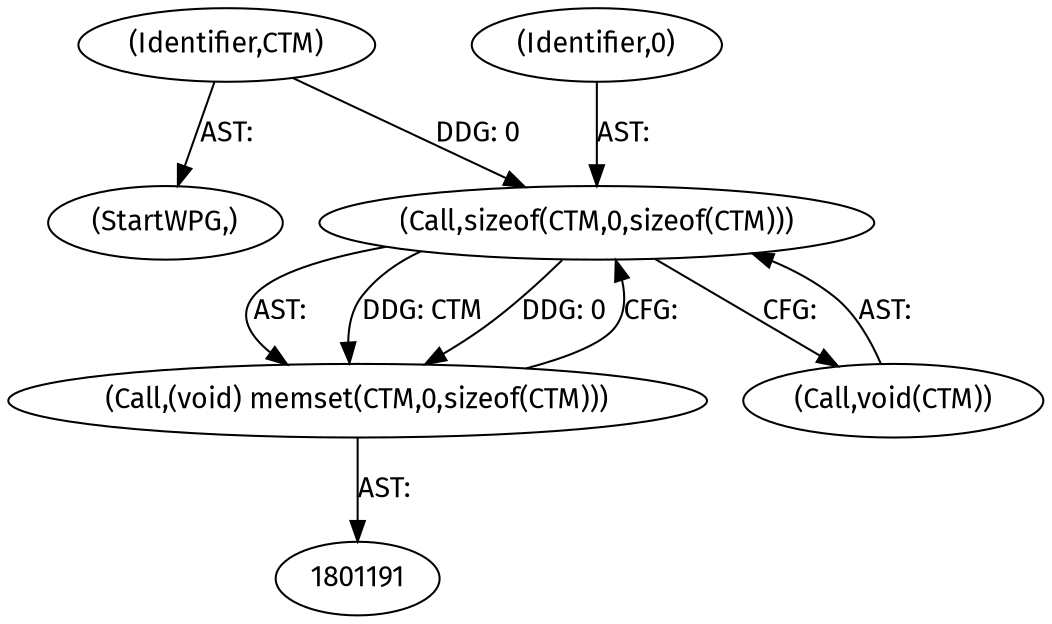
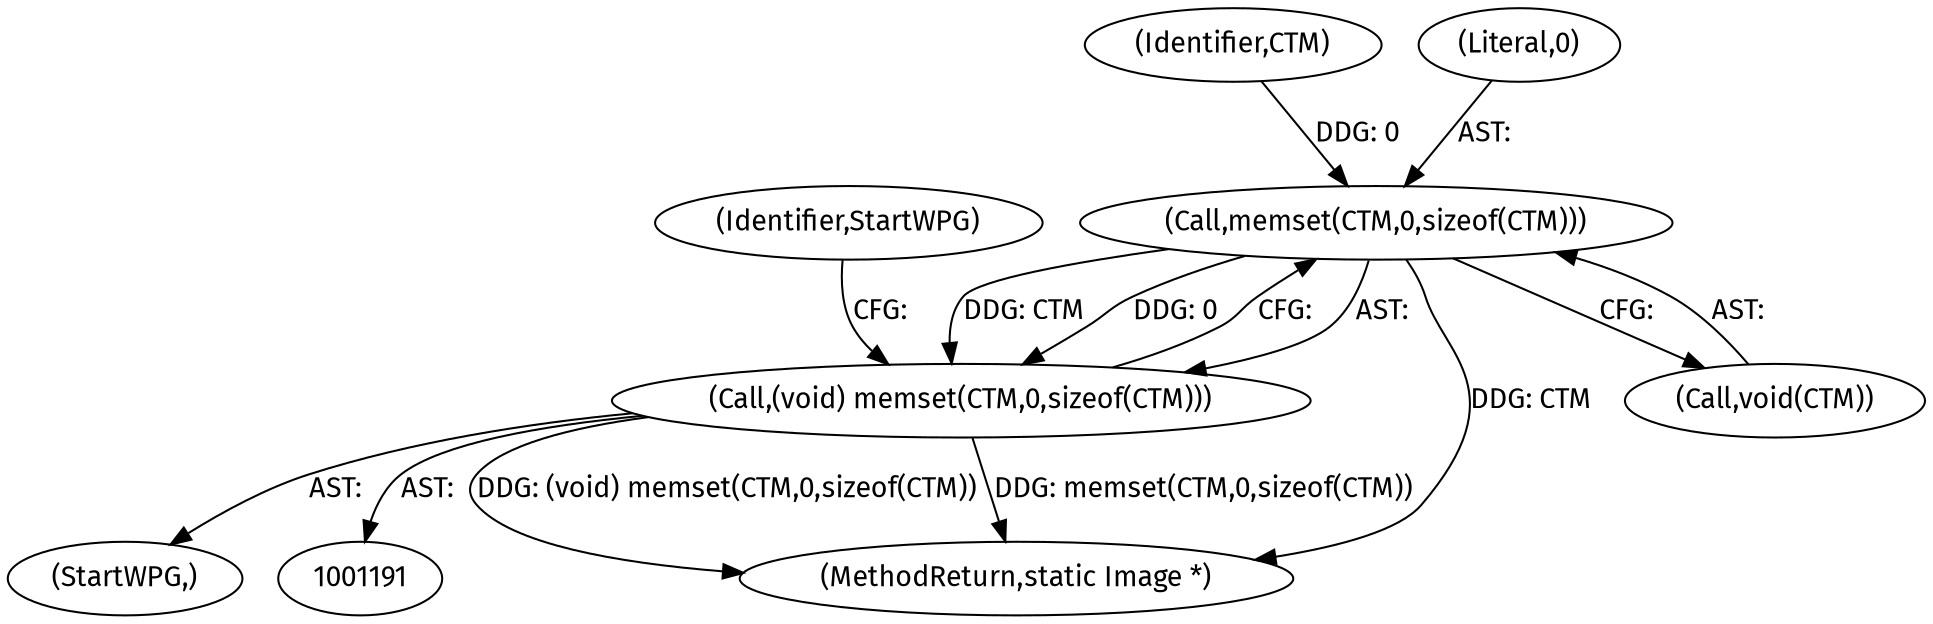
node "(Identifier,0)": label "(Identifier,0)" -> "(Literal,0)"
edge "(Identifier,CTM)" -> "(StartWPG,)": now "(Call,(void) memset(CTM,0,sizeof(CTM)))" -> "(StartWPG,)"
node "(Call,sizeof(CTM,0,sizeof(CTM)))": label "(Call,sizeof(CTM,0,sizeof(CTM)))" -> "(Call,memset(CTM,0,sizeof(CTM)))"
node "(Identifier,StartWPG)": added
node "1801191": label "1801191" -> "1001191"
node "(MethodReturn,static Image *)": added
